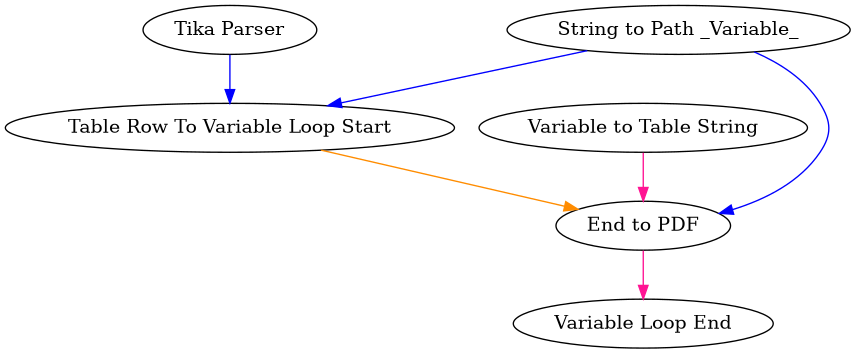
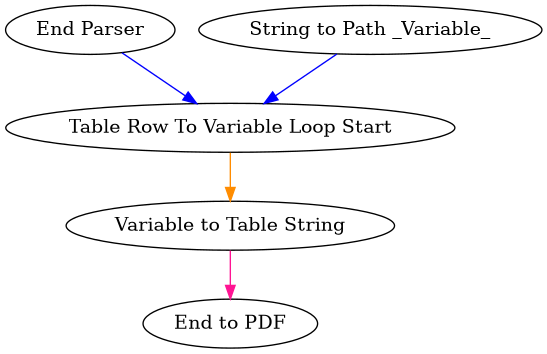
node "Tika Parser": label "Tika Parser" -> "End Parser"
edge "String to Path _Variable_" -> "End to PDF": removed
edge "Table Row To Variable Loop Start" -> "End to PDF": now "Table Row To Variable Loop Start" -> "Variable to Table String"
node "Variable Loop End": removed
